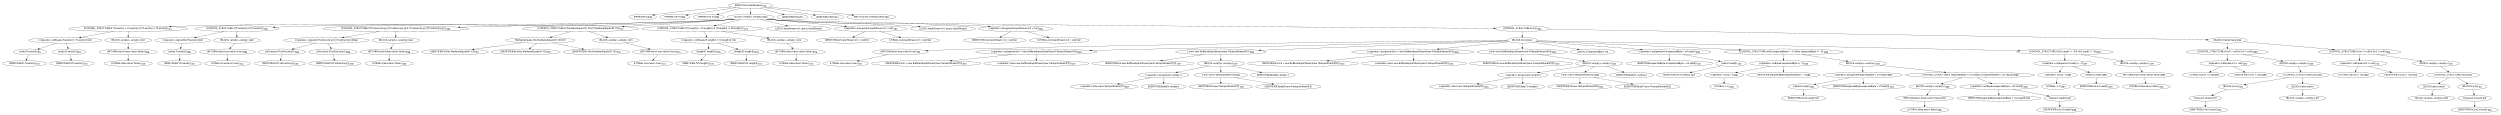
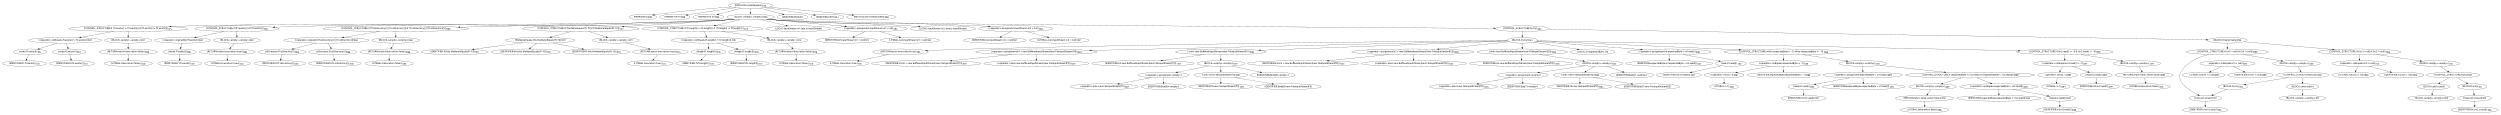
edge "(CONTROL_STRUCTURE,if (in1 != null),if (in1 != null))" -> "(<operator>.notEquals,in1 != null)": now "(CONTROL_STRUCTURE,if (in1 != null),if (in1 != null))" -> "(close,in1.close())"
